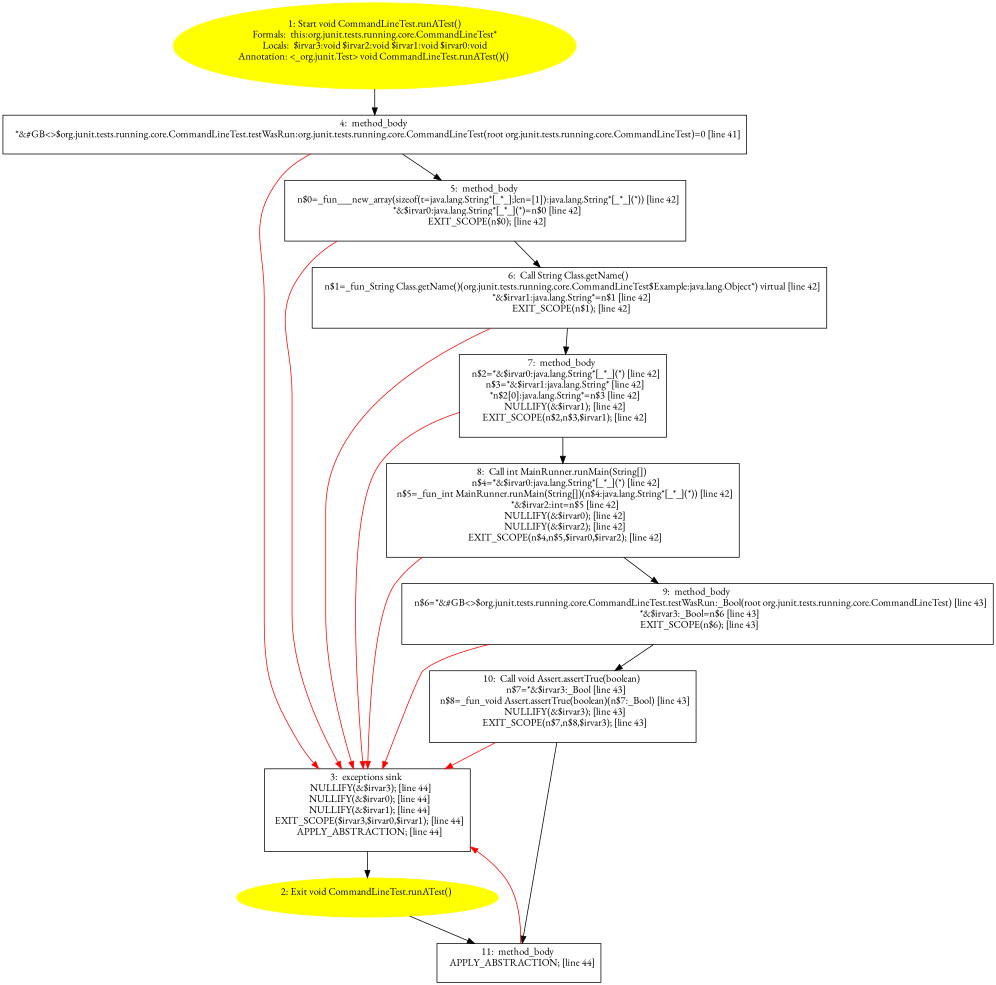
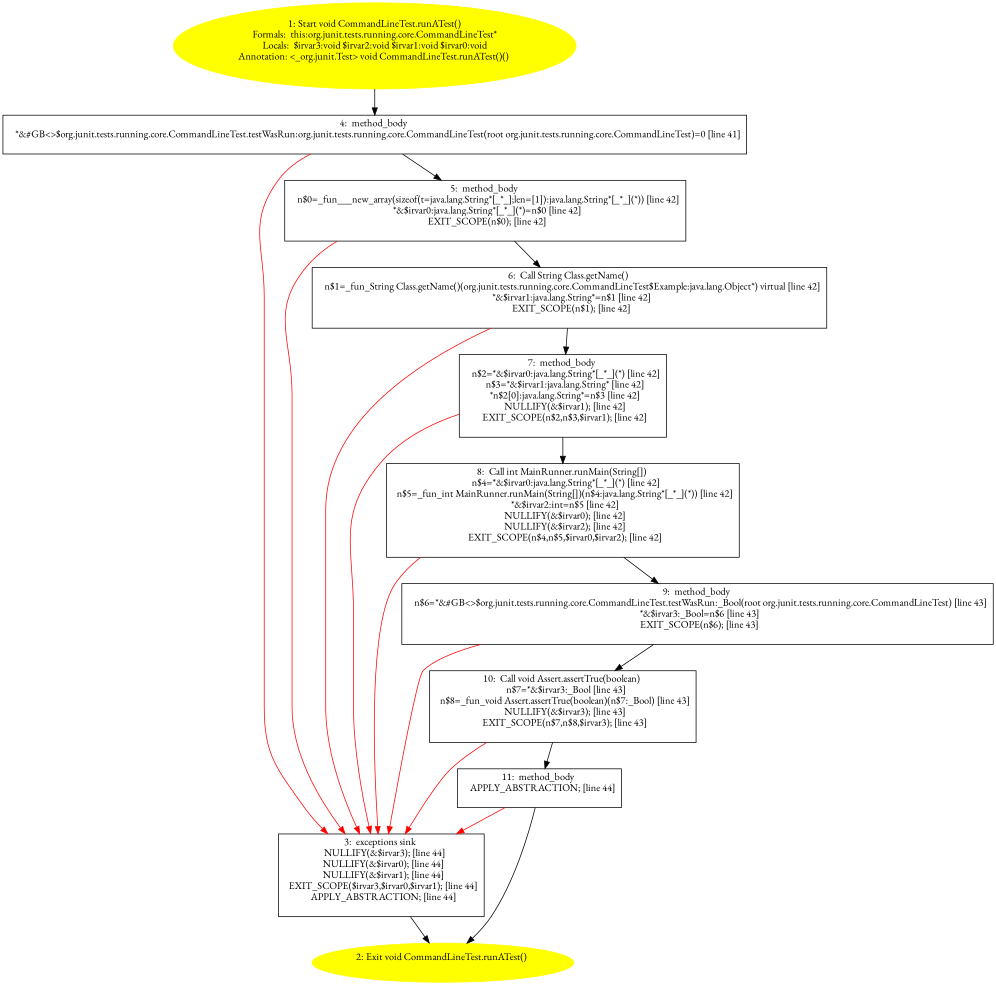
edge "2: Exit void CommandLineTest.runATest()" -> "11:  method_body APPLY_ABSTRACTION; [line 44]": reversed
